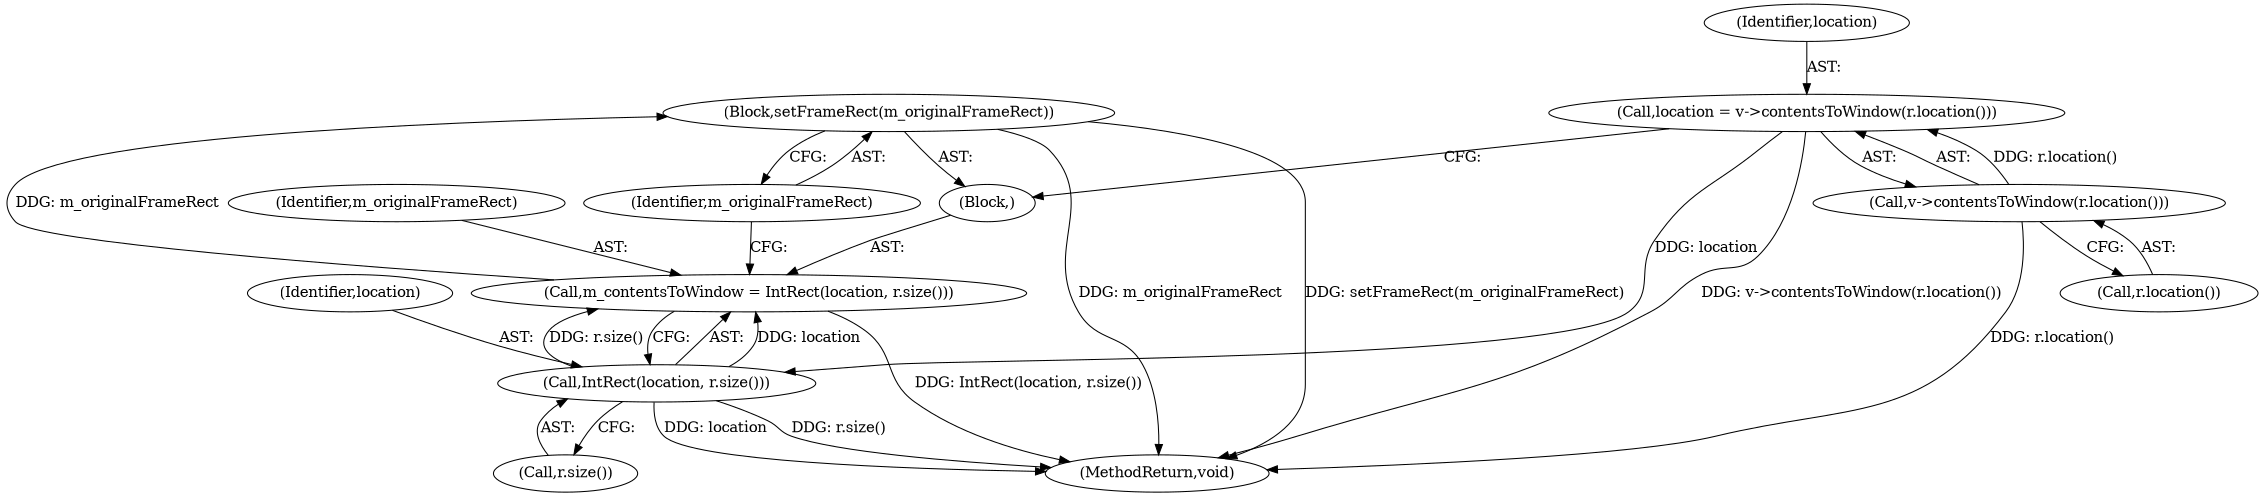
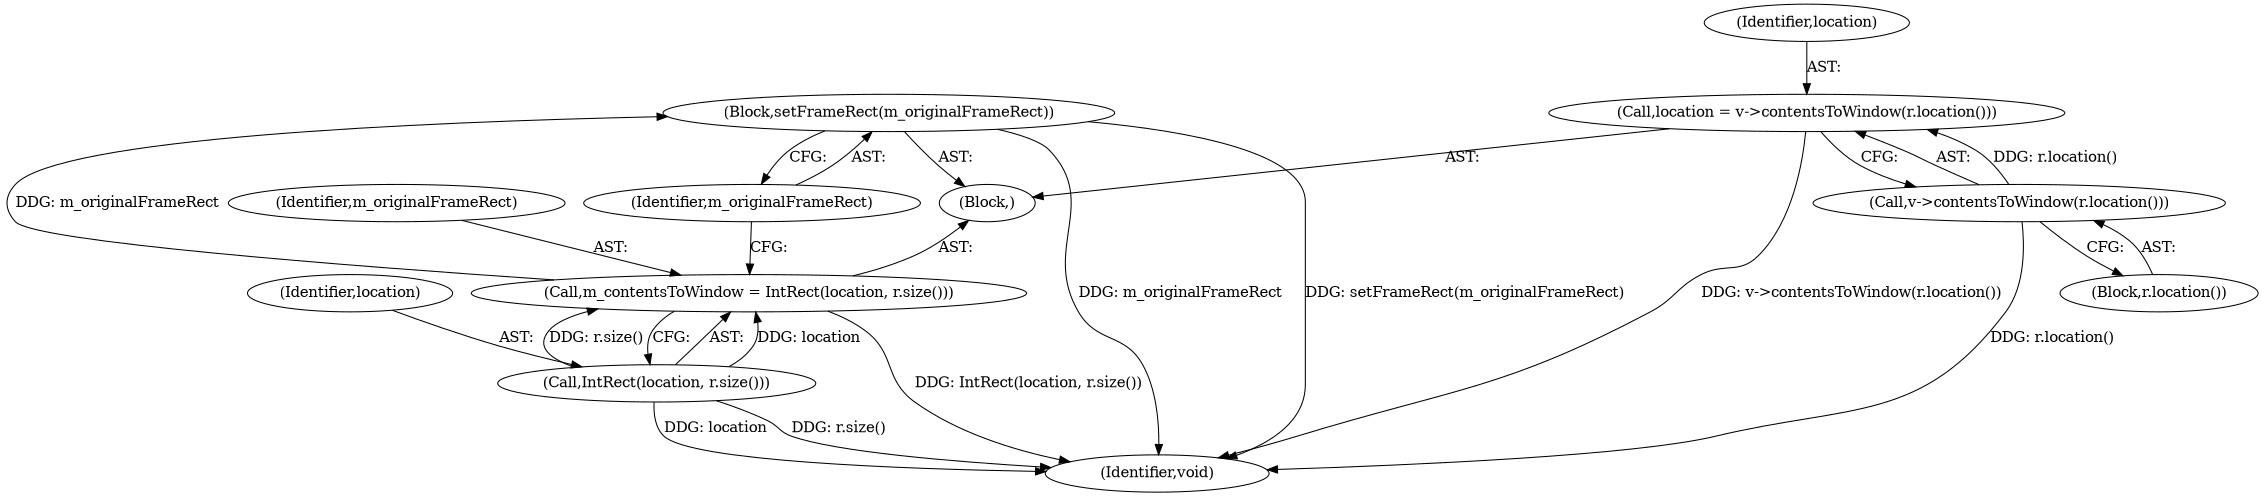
edge "(Call,location = v->contentsToWindow(r.location()))" -> "(Block,)": label "CFG: " -> "AST: "
edge "(Call,location = v->contentsToWindow(r.location()))" -> "(Call,v->contentsToWindow(r.location()))": label "AST: " -> "CFG: "
edge "(Block,)" -> "(Call,m_contentsToWindow = IntRect(location, r.size()))": reversed
node "(Call,r.location())": label "(Call,r.location())" -> "(Block,r.location())"
edge "(Call,location = v->contentsToWindow(r.location()))" -> "(Call,IntRect(location, r.size()))": removed, label "DDG: location"
node "(Call,r.size())": removed
node "(MethodReturn,void)": label "(MethodReturn,void)" -> "(Identifier,void)"
